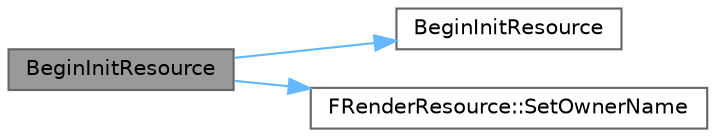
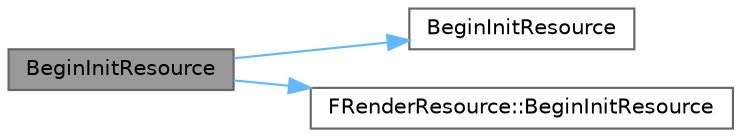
node "FRenderResource::SetOwnerName": label "FRenderResource::SetOwnerName" -> "FRenderResource::BeginInitResource"
